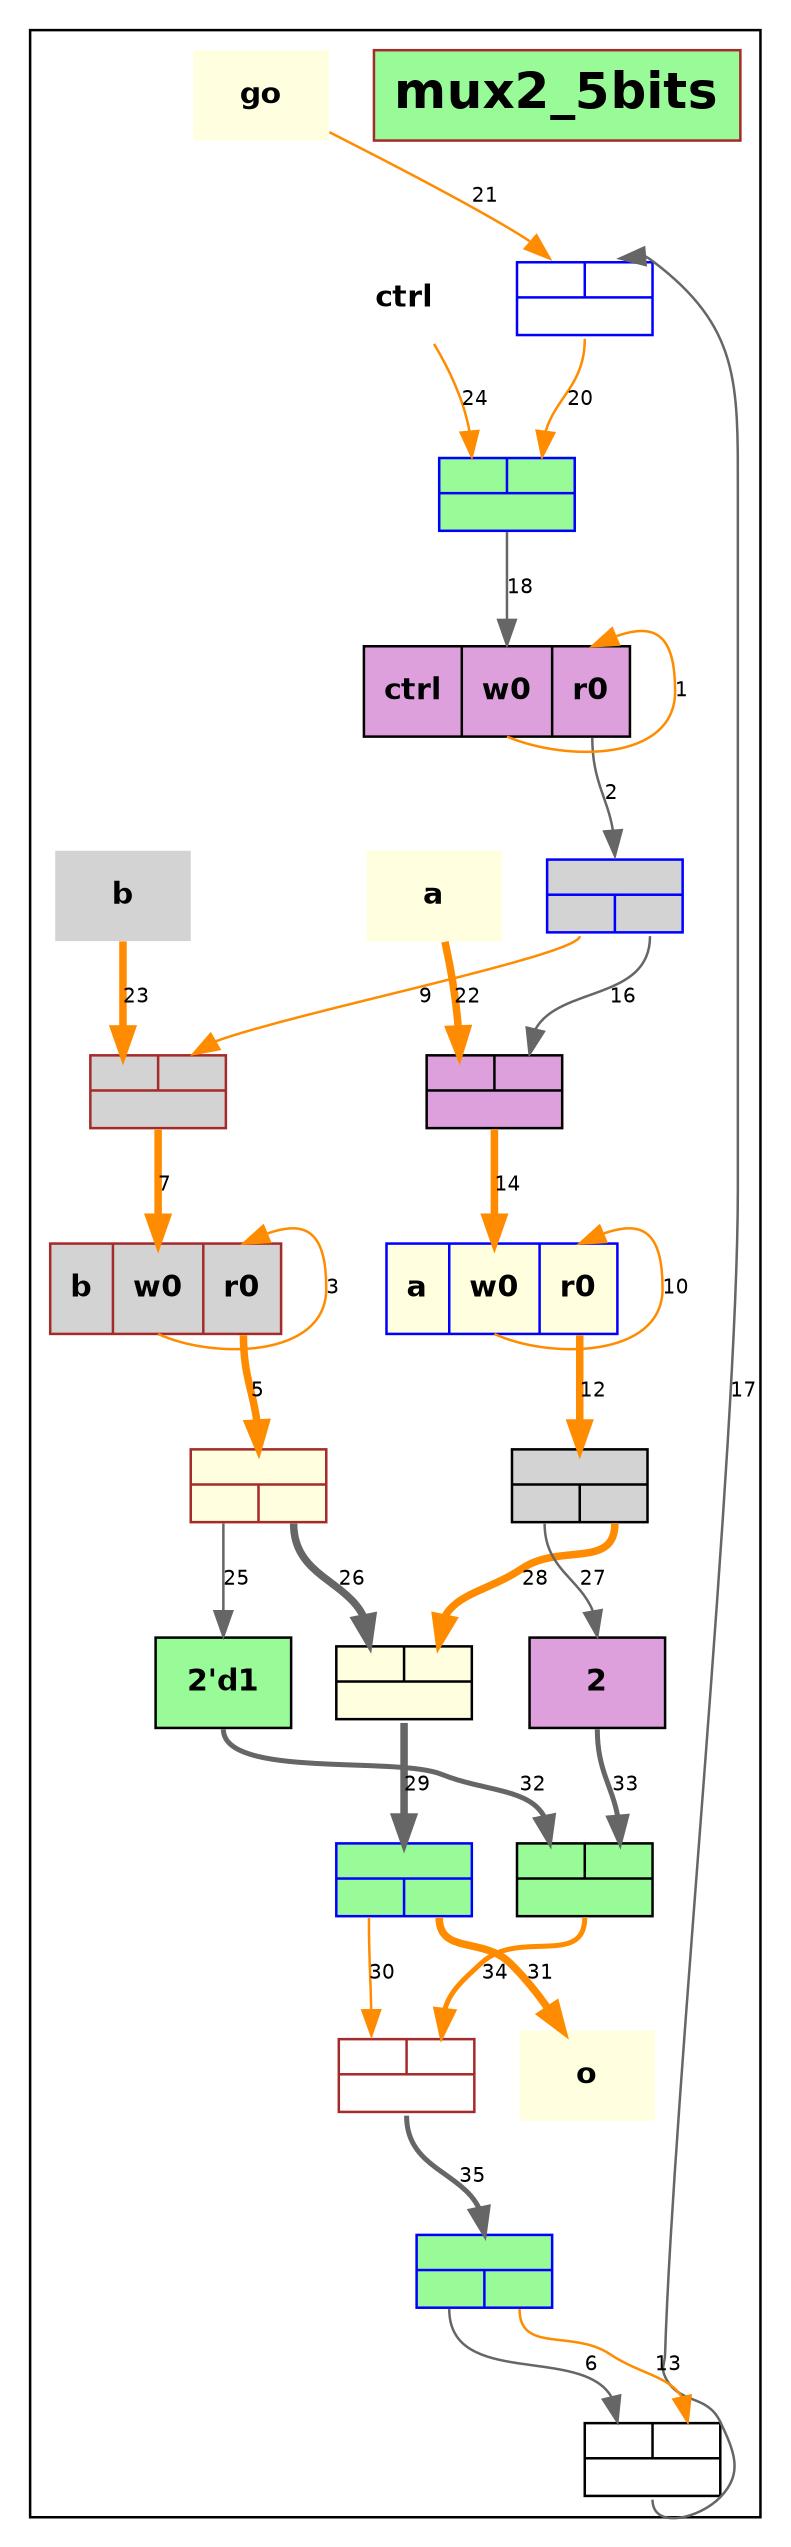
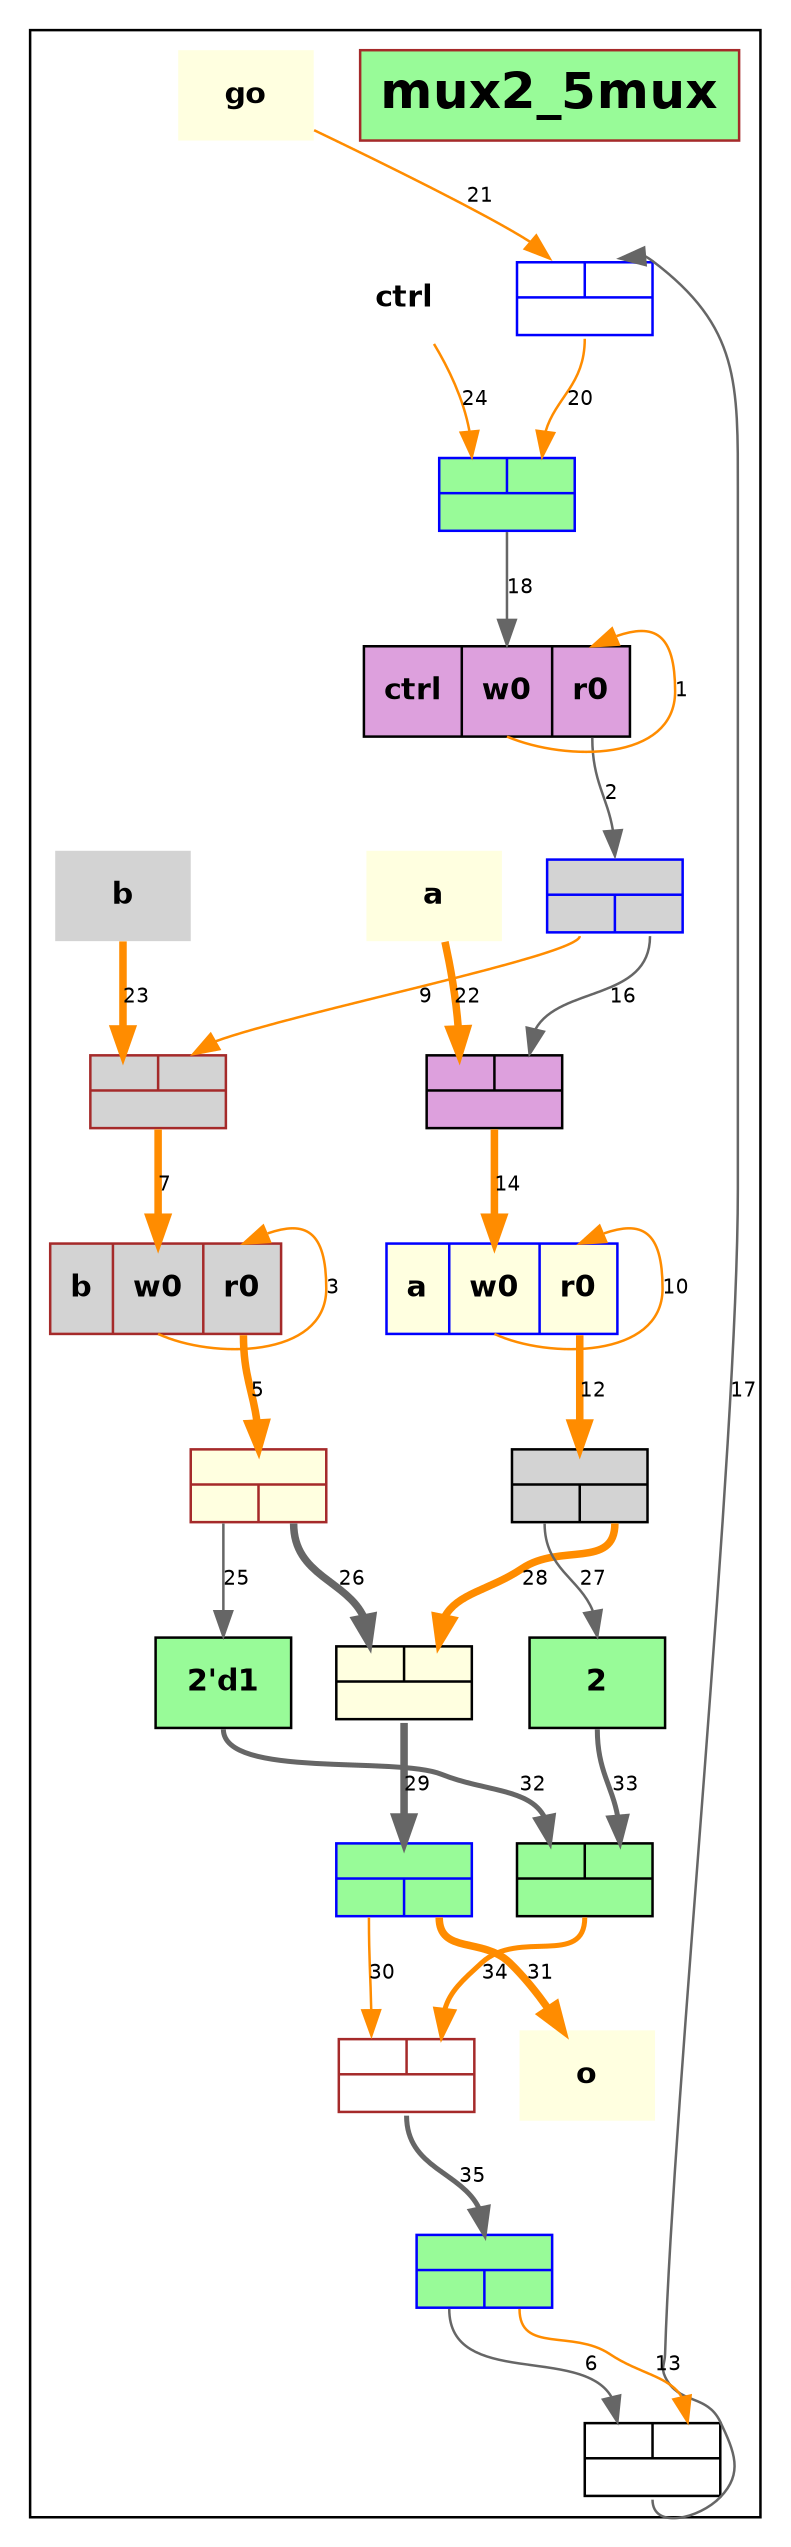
node "mux2_5bits": label "mux2_5bits" -> "mux2_5mux"
node "2": fillcolor plum -> palegreen
